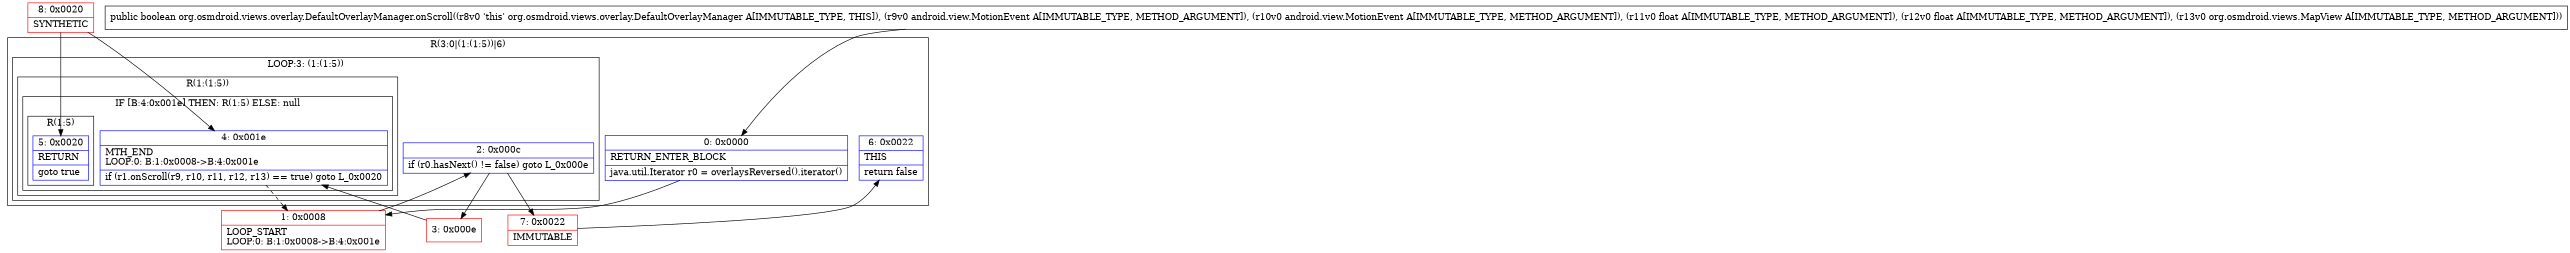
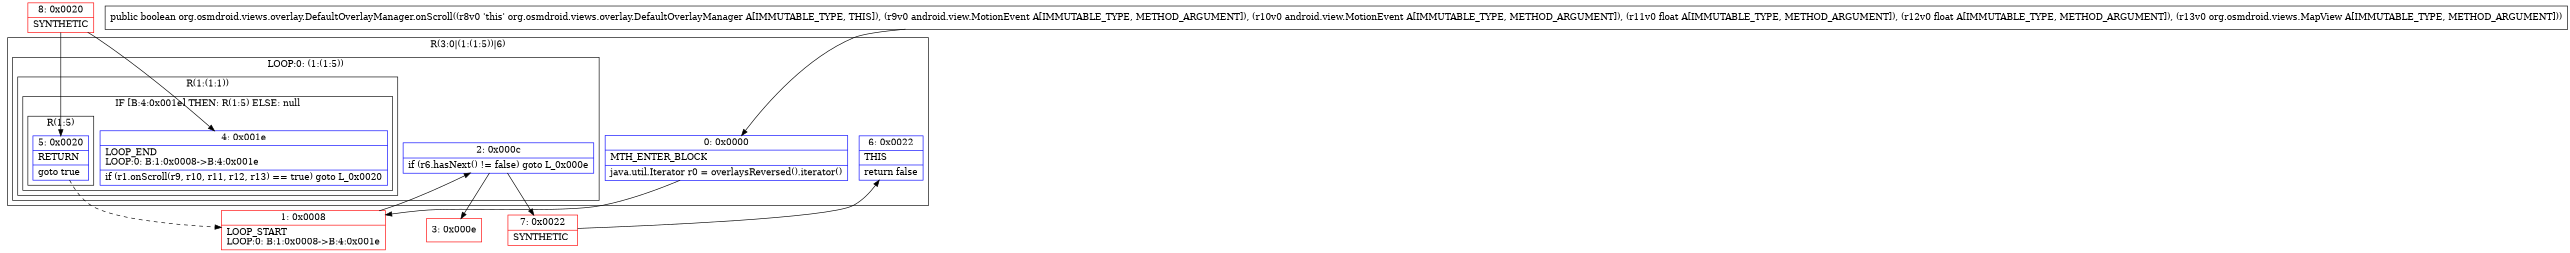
cluster "LOOP:3: (1:(1:5))": label "LOOP:3: (1:(1:5))" -> "LOOP:0: (1:(1:5))"
cluster "R(1:(1:5))": label "R(1:(1:5))" -> "R(1:(1:1))"
node "4: 0x001e": text "MTH_END" -> "LOOP_END"
node "0: 0x0000": text "RETURN_ENTER_BLOCK" -> "MTH_ENTER_BLOCK"
node "2: 0x000c": text "if (r0.hasNext() != false) goto L_0x000e" -> "if (r6.hasNext() != false) goto L_0x000e"
edge "4: 0x001e" -> "1: 0x0008": now "5: 0x0020" -> "1: 0x0008"
edge "3: 0x000e" -> "4: 0x001e": removed
node "7: 0x0022": text "IMMUTABLE" -> "SYNTHETIC"
